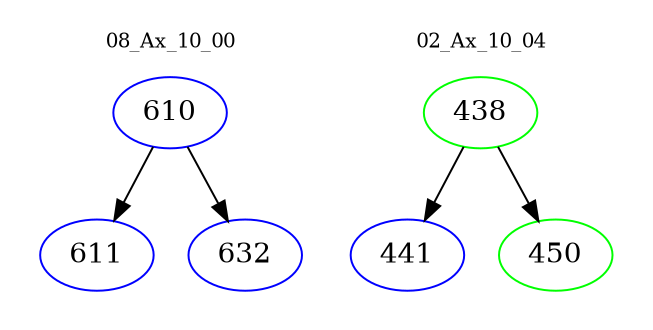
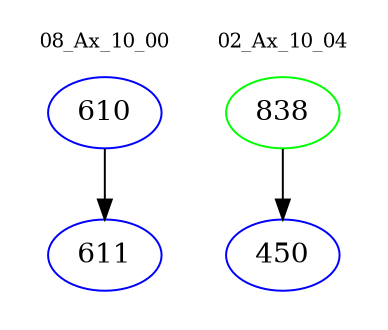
node "438": label "438" -> "838"
node "632": removed
node "441": removed
node "450": color green -> blue
